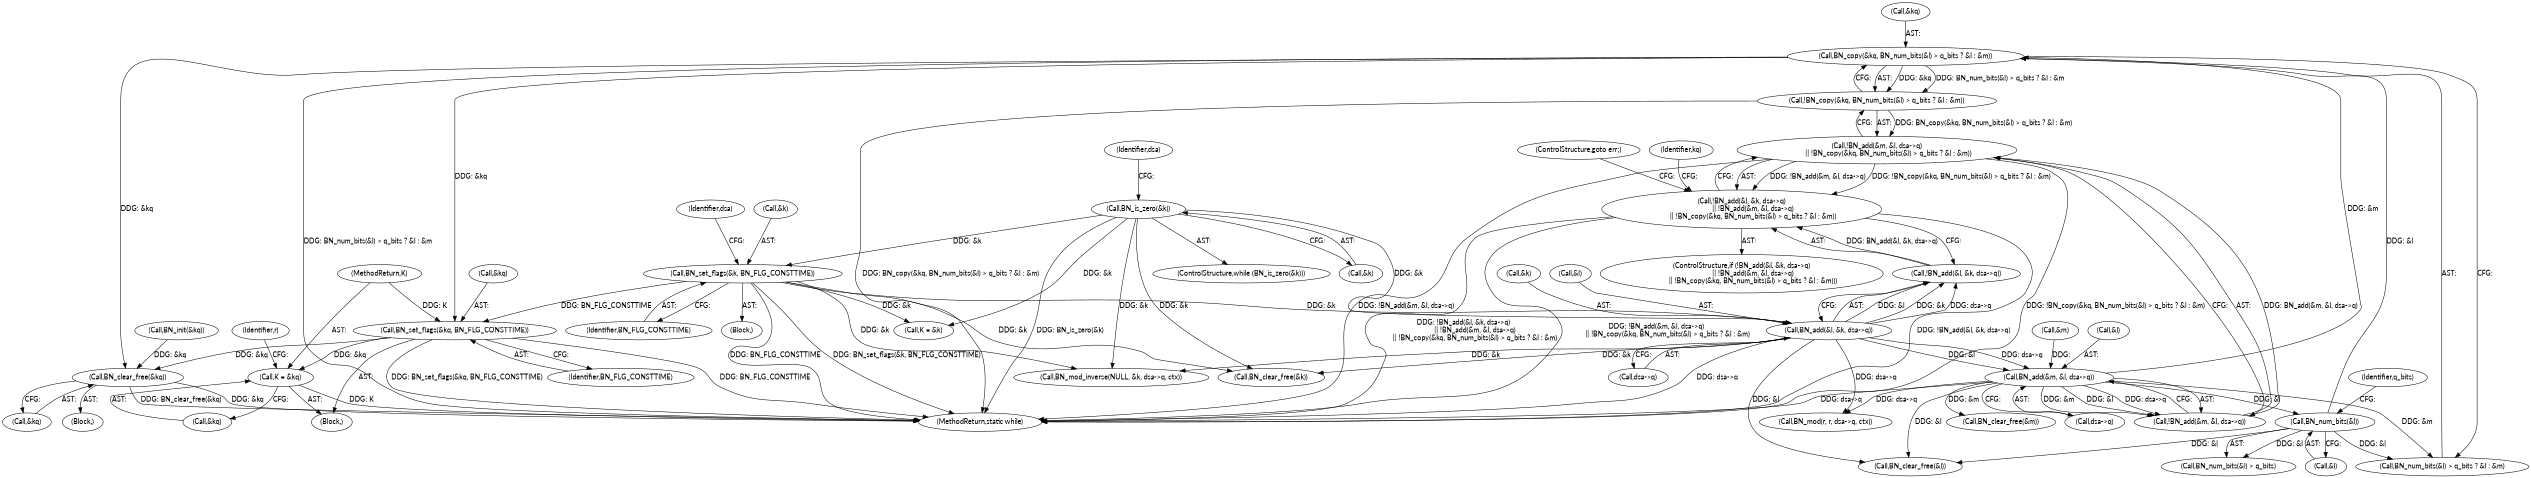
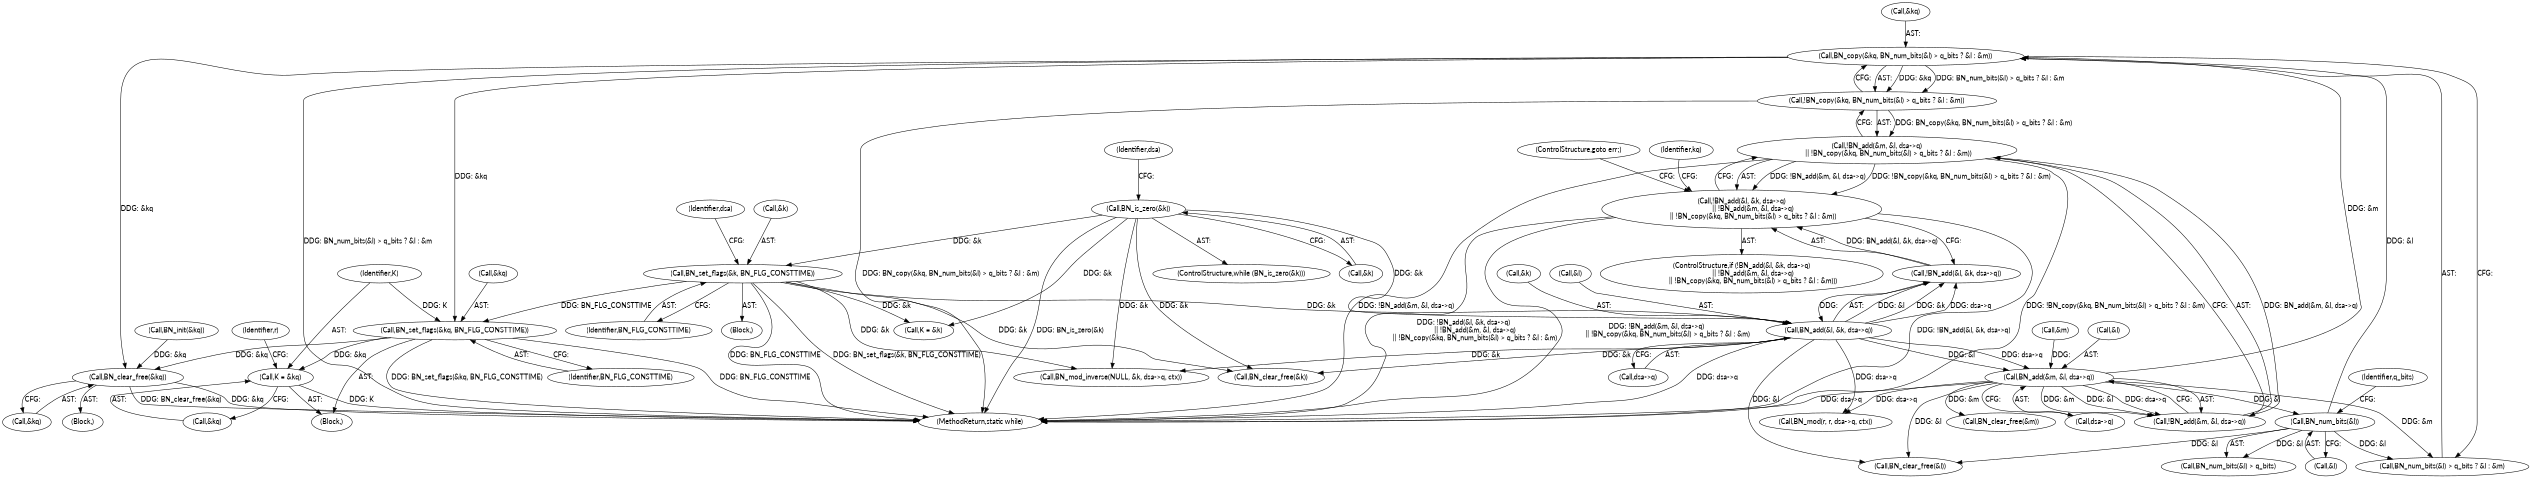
node "(MethodReturn,K)": label "(MethodReturn,K)" -> "(Identifier,K)"
edge "(Call,!BN_add(&l, &k, dsa->q))" -> "(Call,BN_add(&l, &k, dsa->q))": label "CFG: " -> "DDG: "
